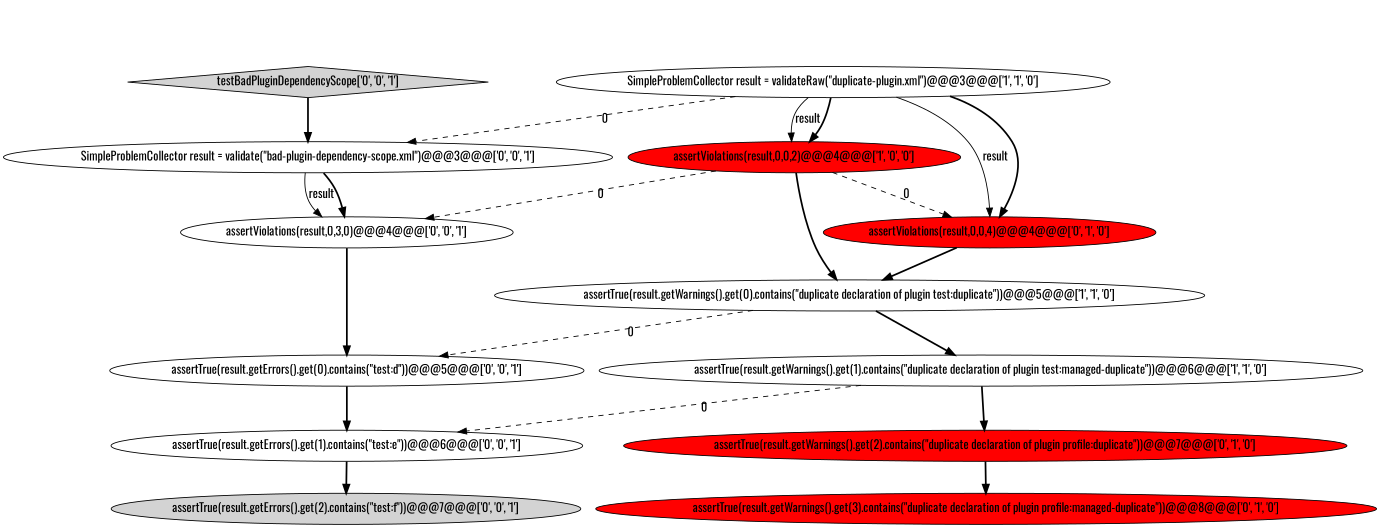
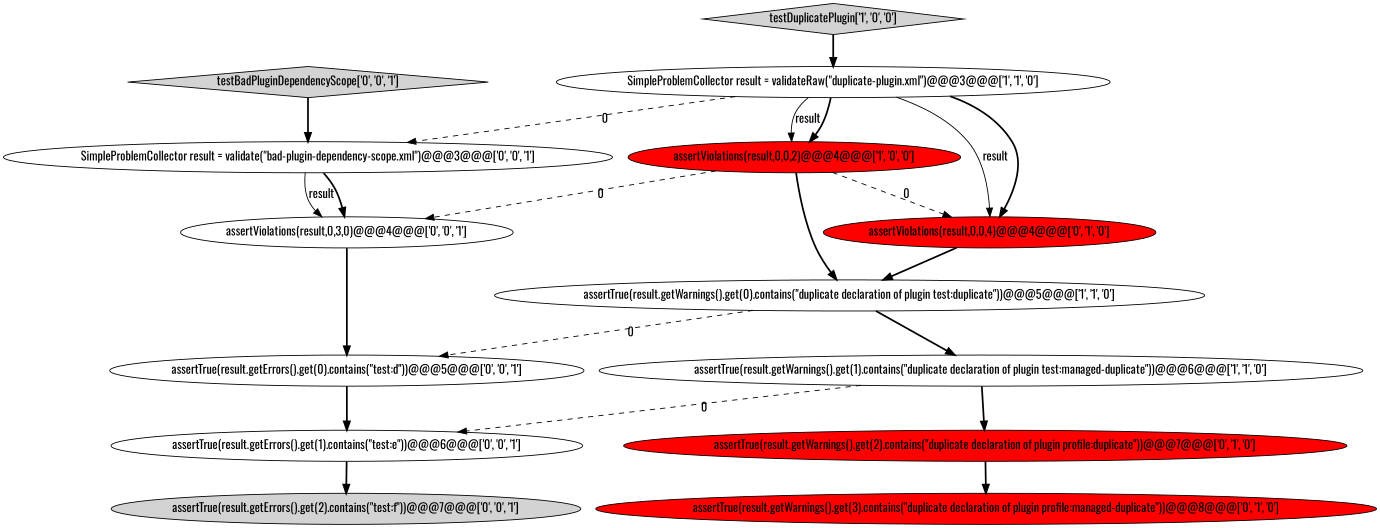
node "testDuplicatePlugin['1', '0', '0']": added
